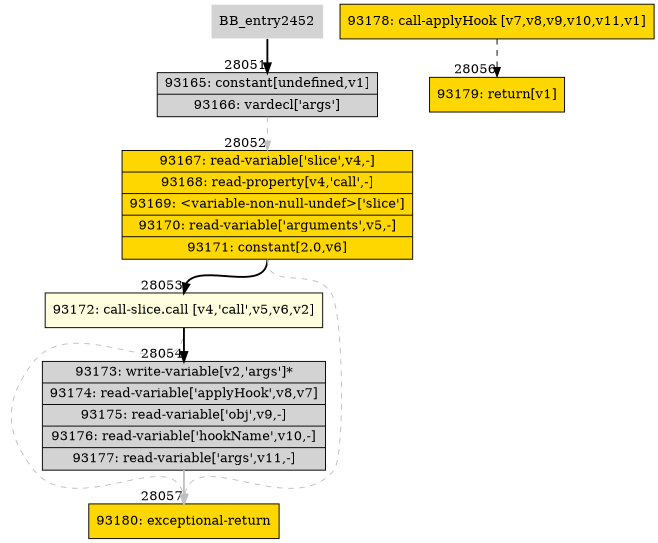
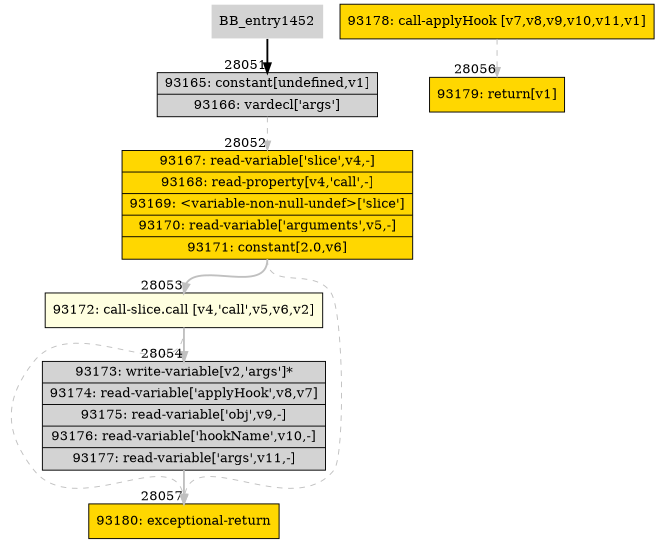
node "BB_entry2452": label "BB_entry2452" -> "BB_entry1452"
edge "93178: call-applyHook [v7,v8,v9,v10,v11,v1]" -> "93179: return[v1]": color black -> gray
edge "93167: read-variable['slice',v4,-]" -> "93172: call-slice.call [v4,'call',v5,v6,v2]": color black -> gray
edge "93172: call-slice.call [v4,'call',v5,v6,v2]" -> "93173: write-variable[v2,'args']*": color black -> gray
